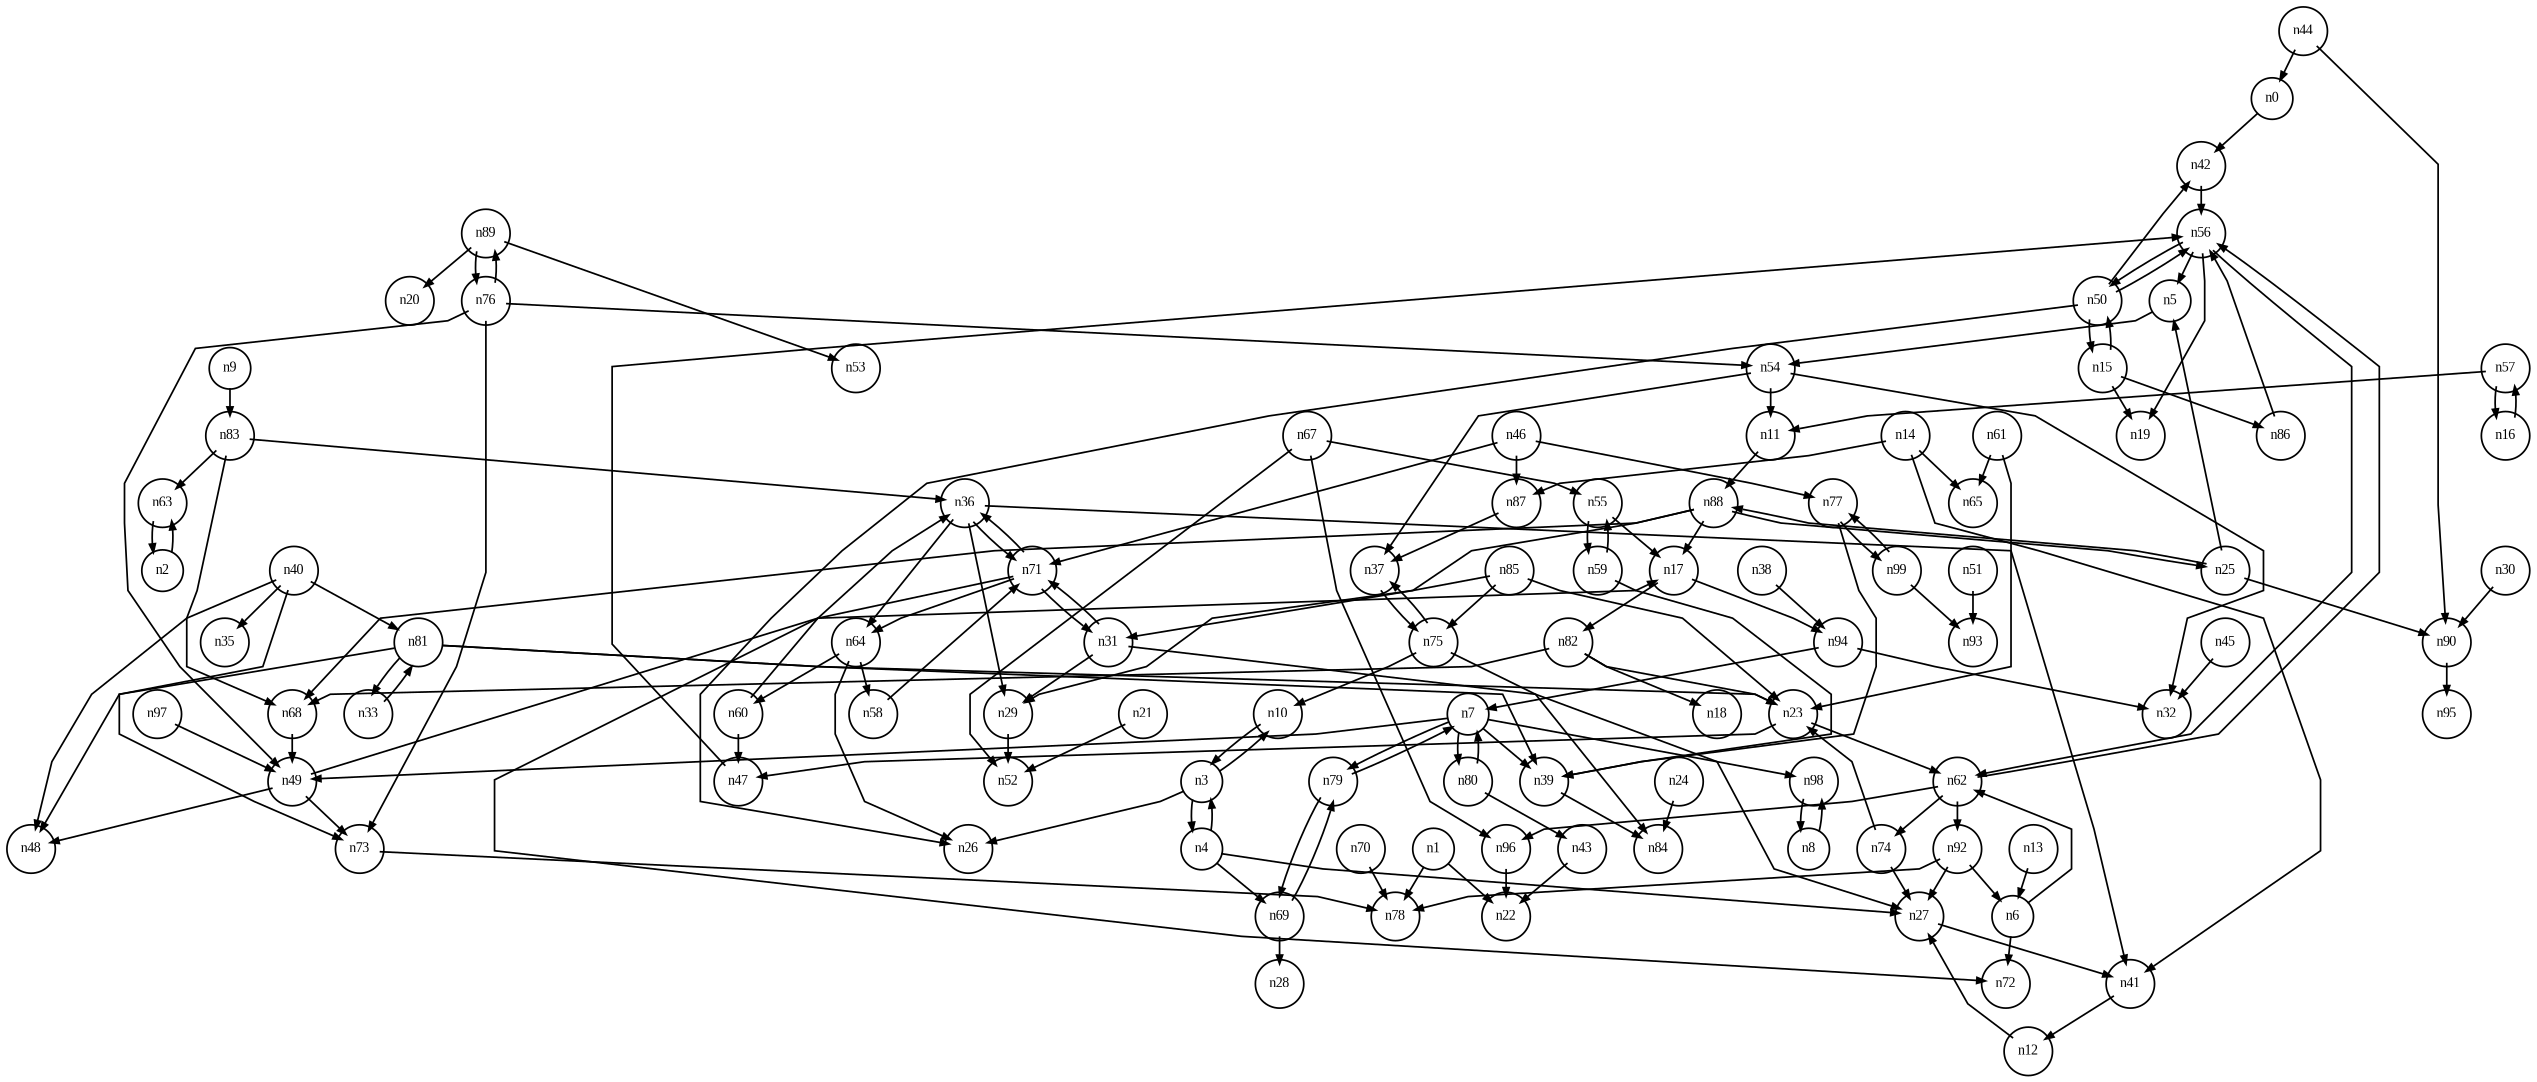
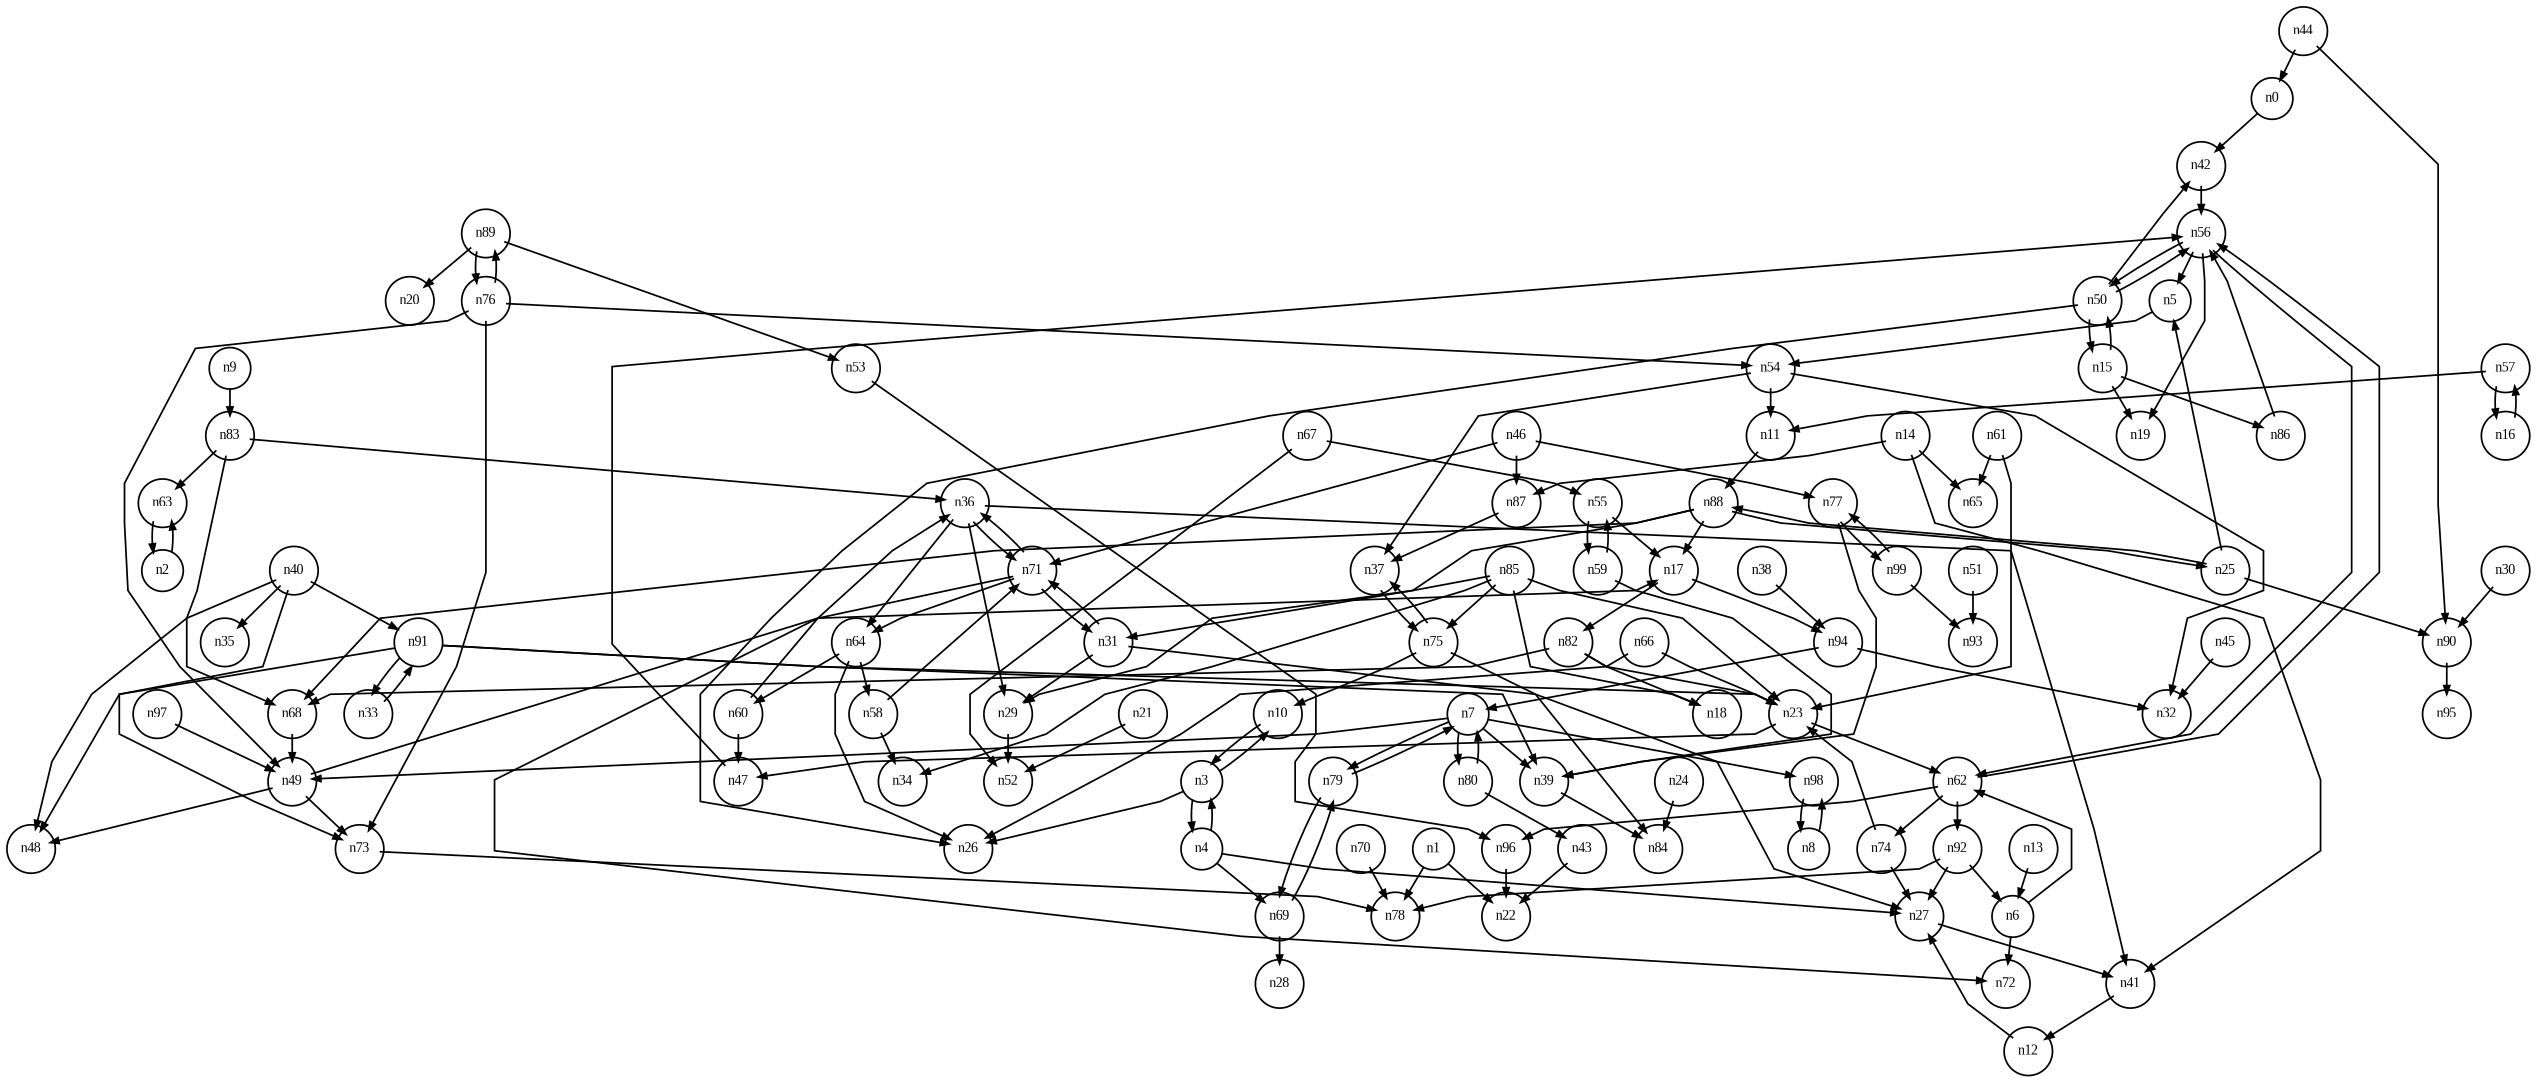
node "n81": label "n81" -> "n91"
node "n66": added
edge "n67" -> "n96": now "n53" -> "n96"
edge "n85" -> "n18": added
node "n34": added
